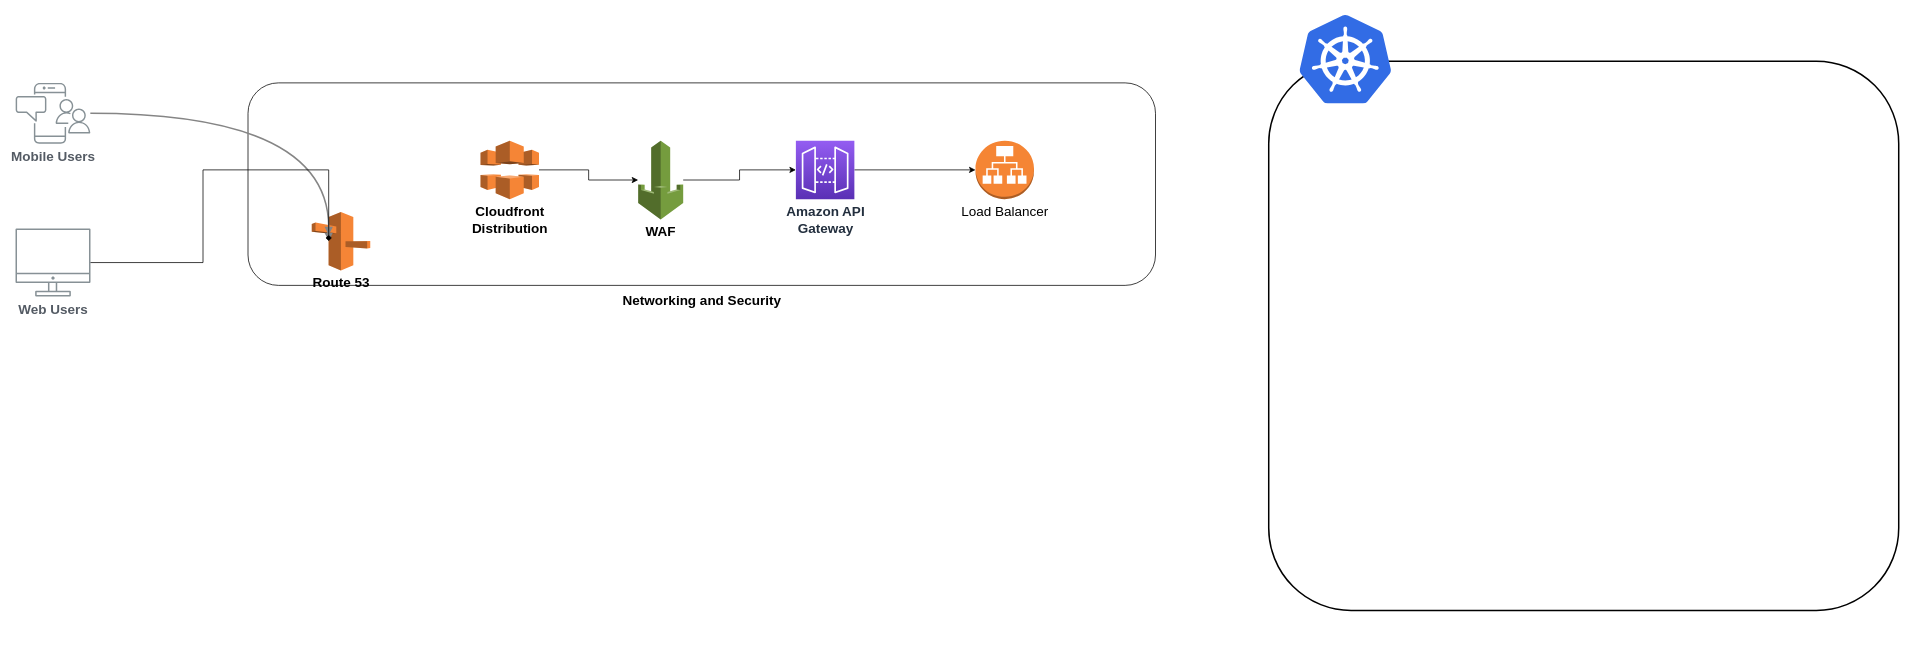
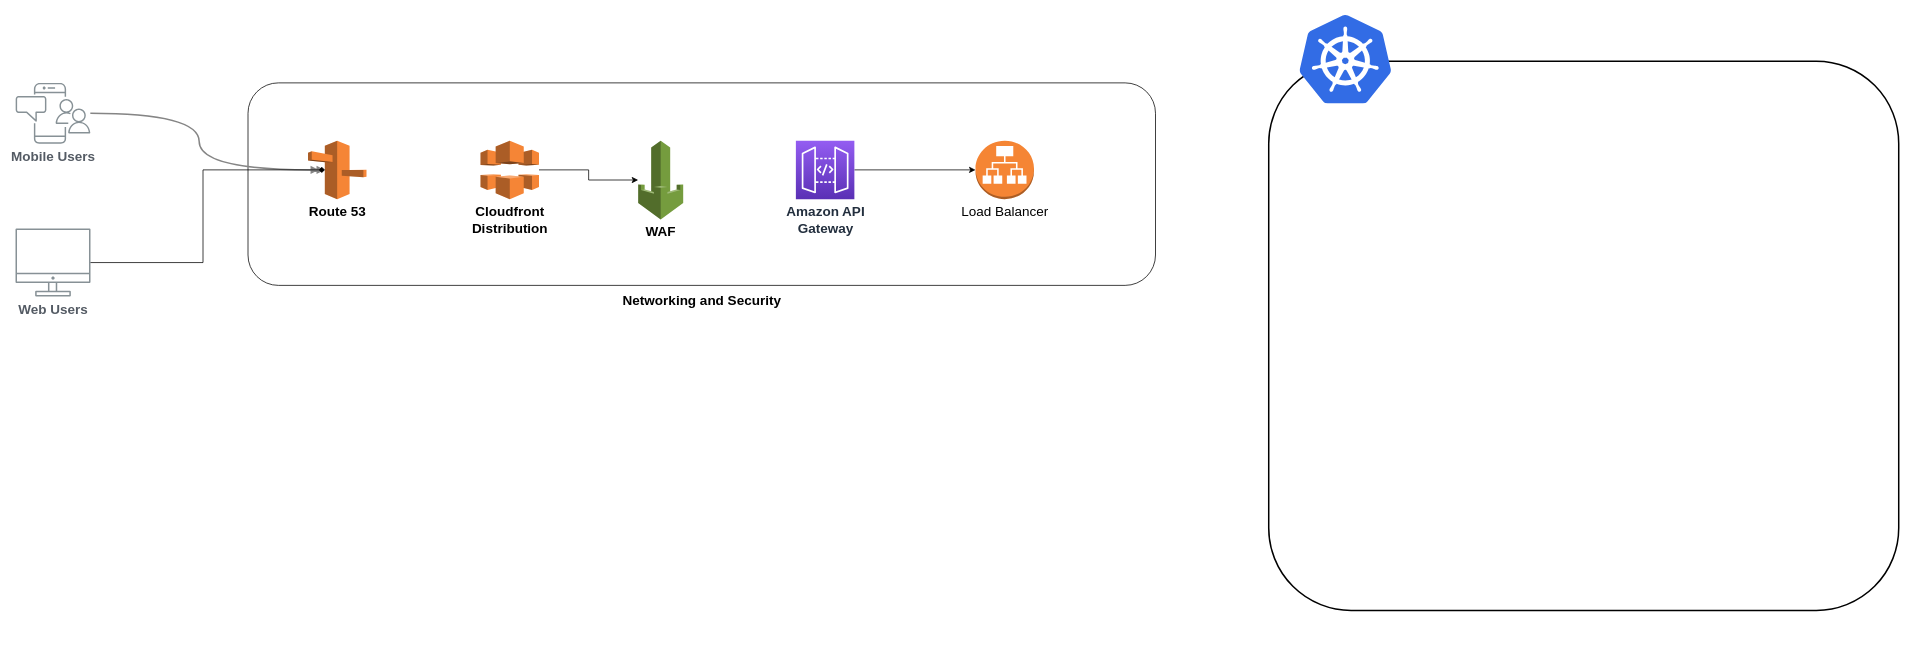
edge "WAF" -> "Amazon APIGateway": removed
node "Route 53": moved (341, 241) -> (337, 170)
